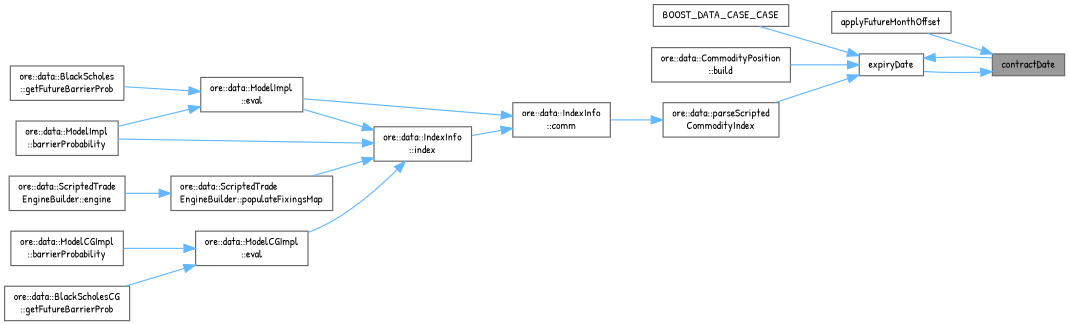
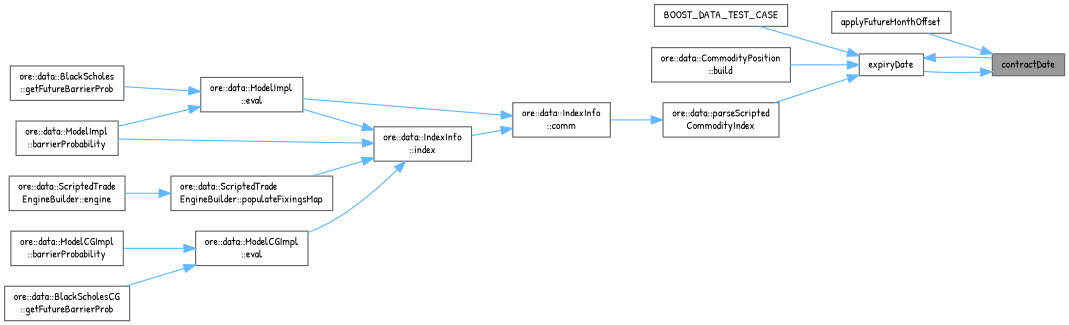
node "BOOST_DATA_CASE_CASE": label "BOOST_DATA_CASE_CASE" -> "BOOST_DATA_TEST_CASE"
